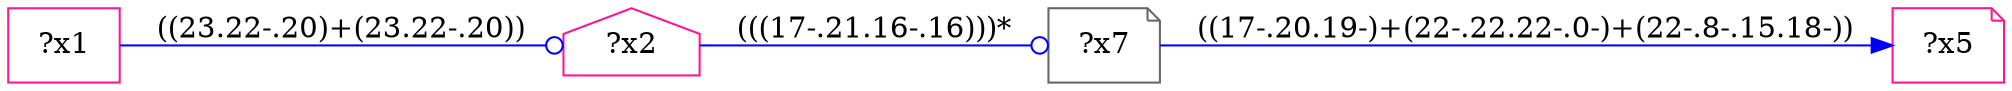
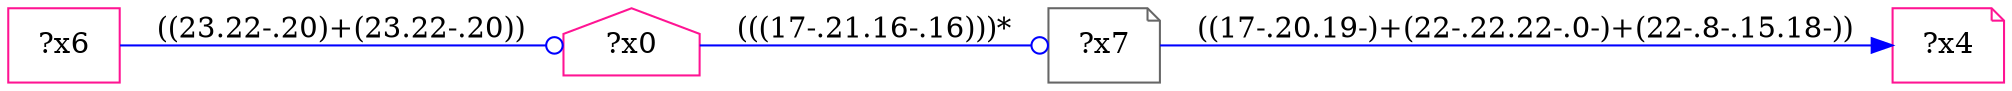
node "?x1": label "?x1" -> "?x6"
node "?x2": label "?x2" -> "?x0"
node "?x5": label "?x5" -> "?x4"
